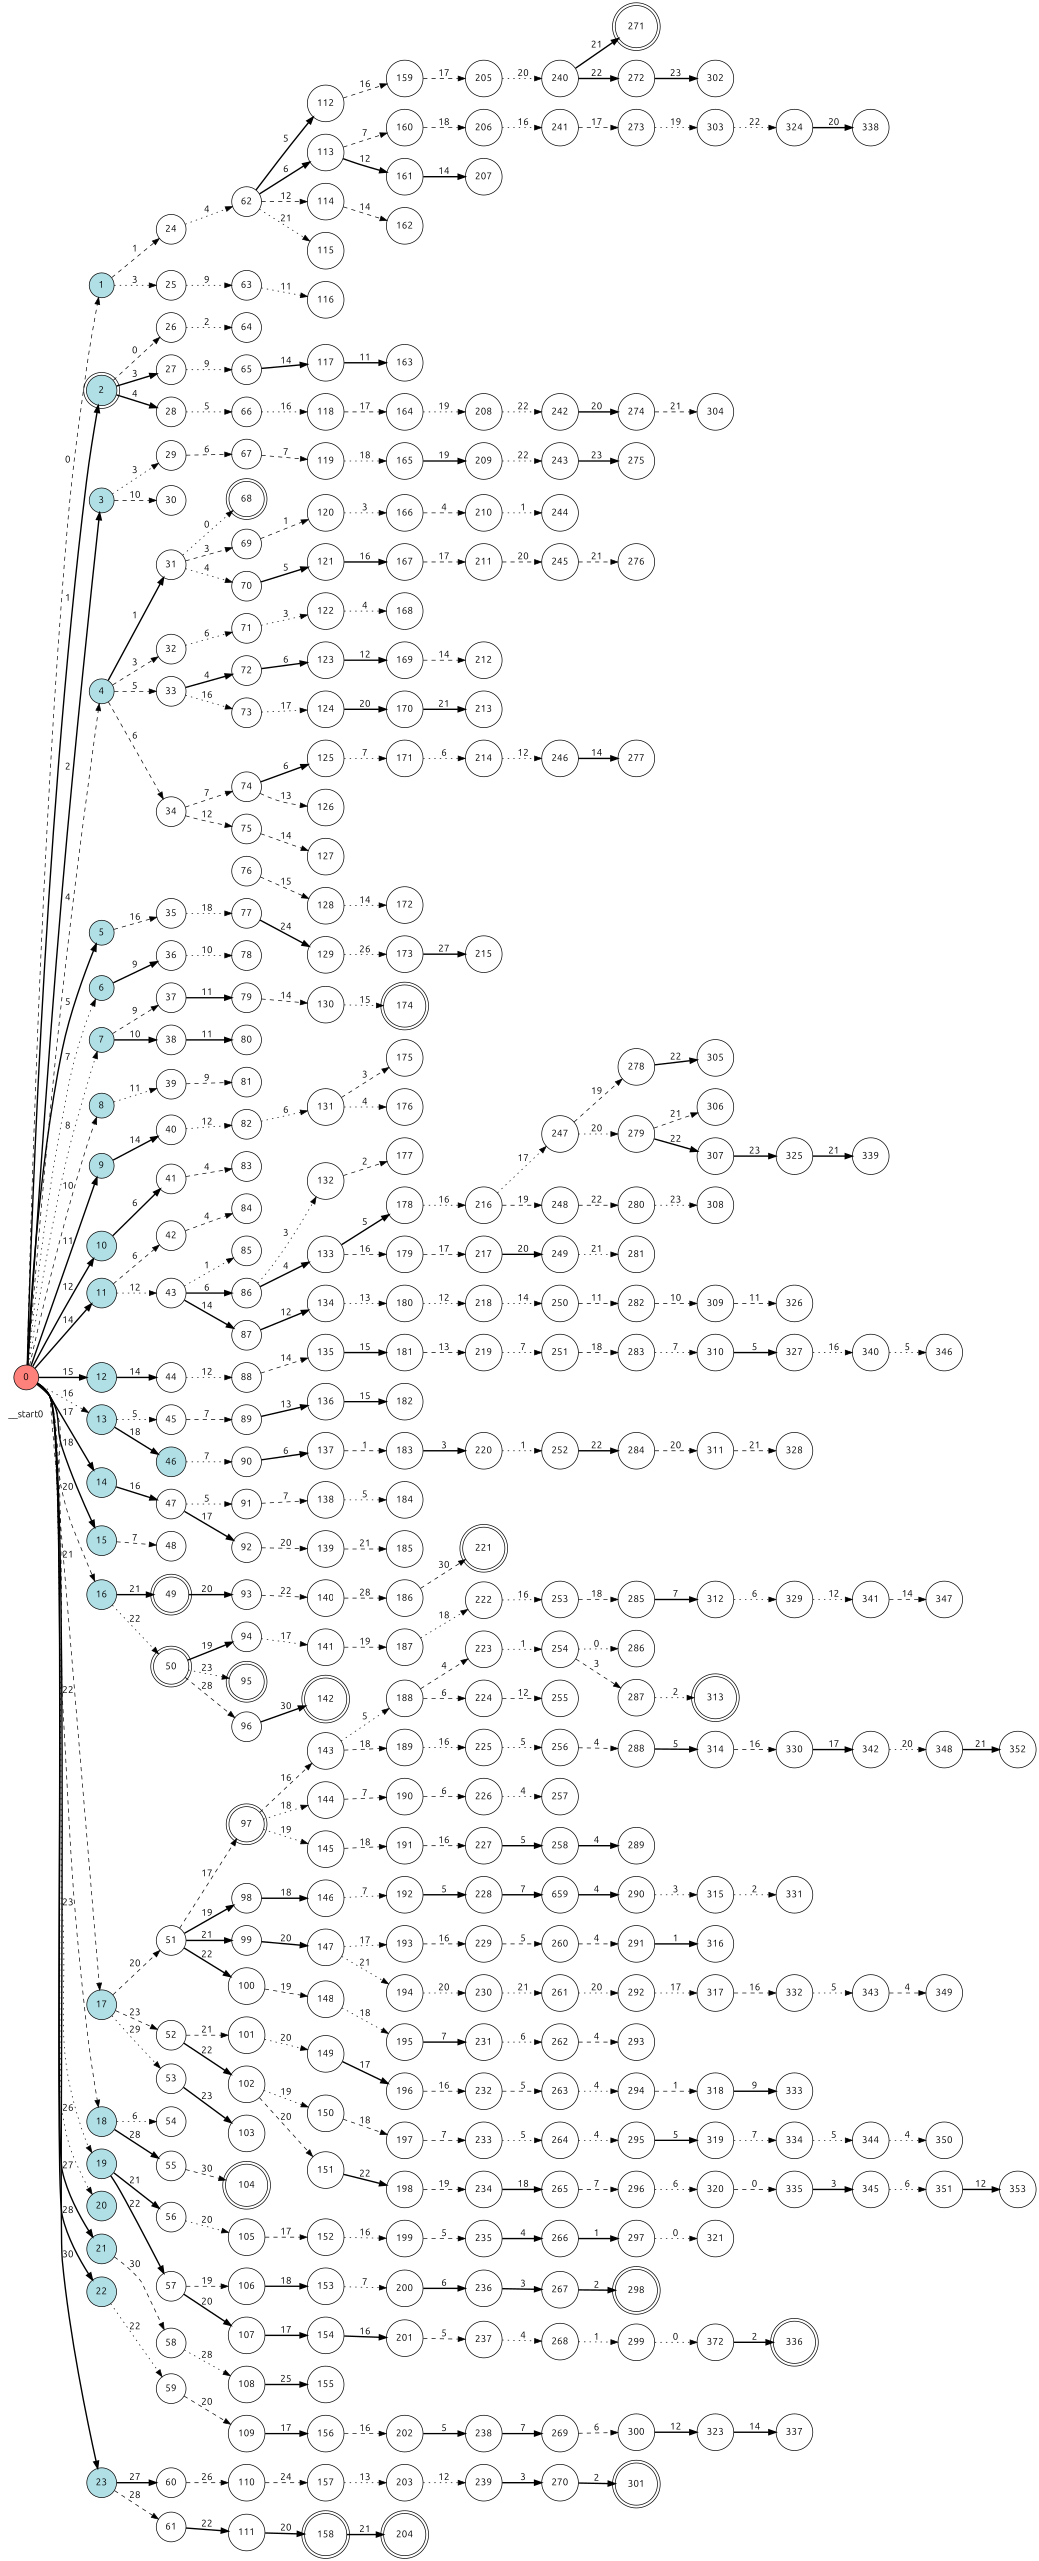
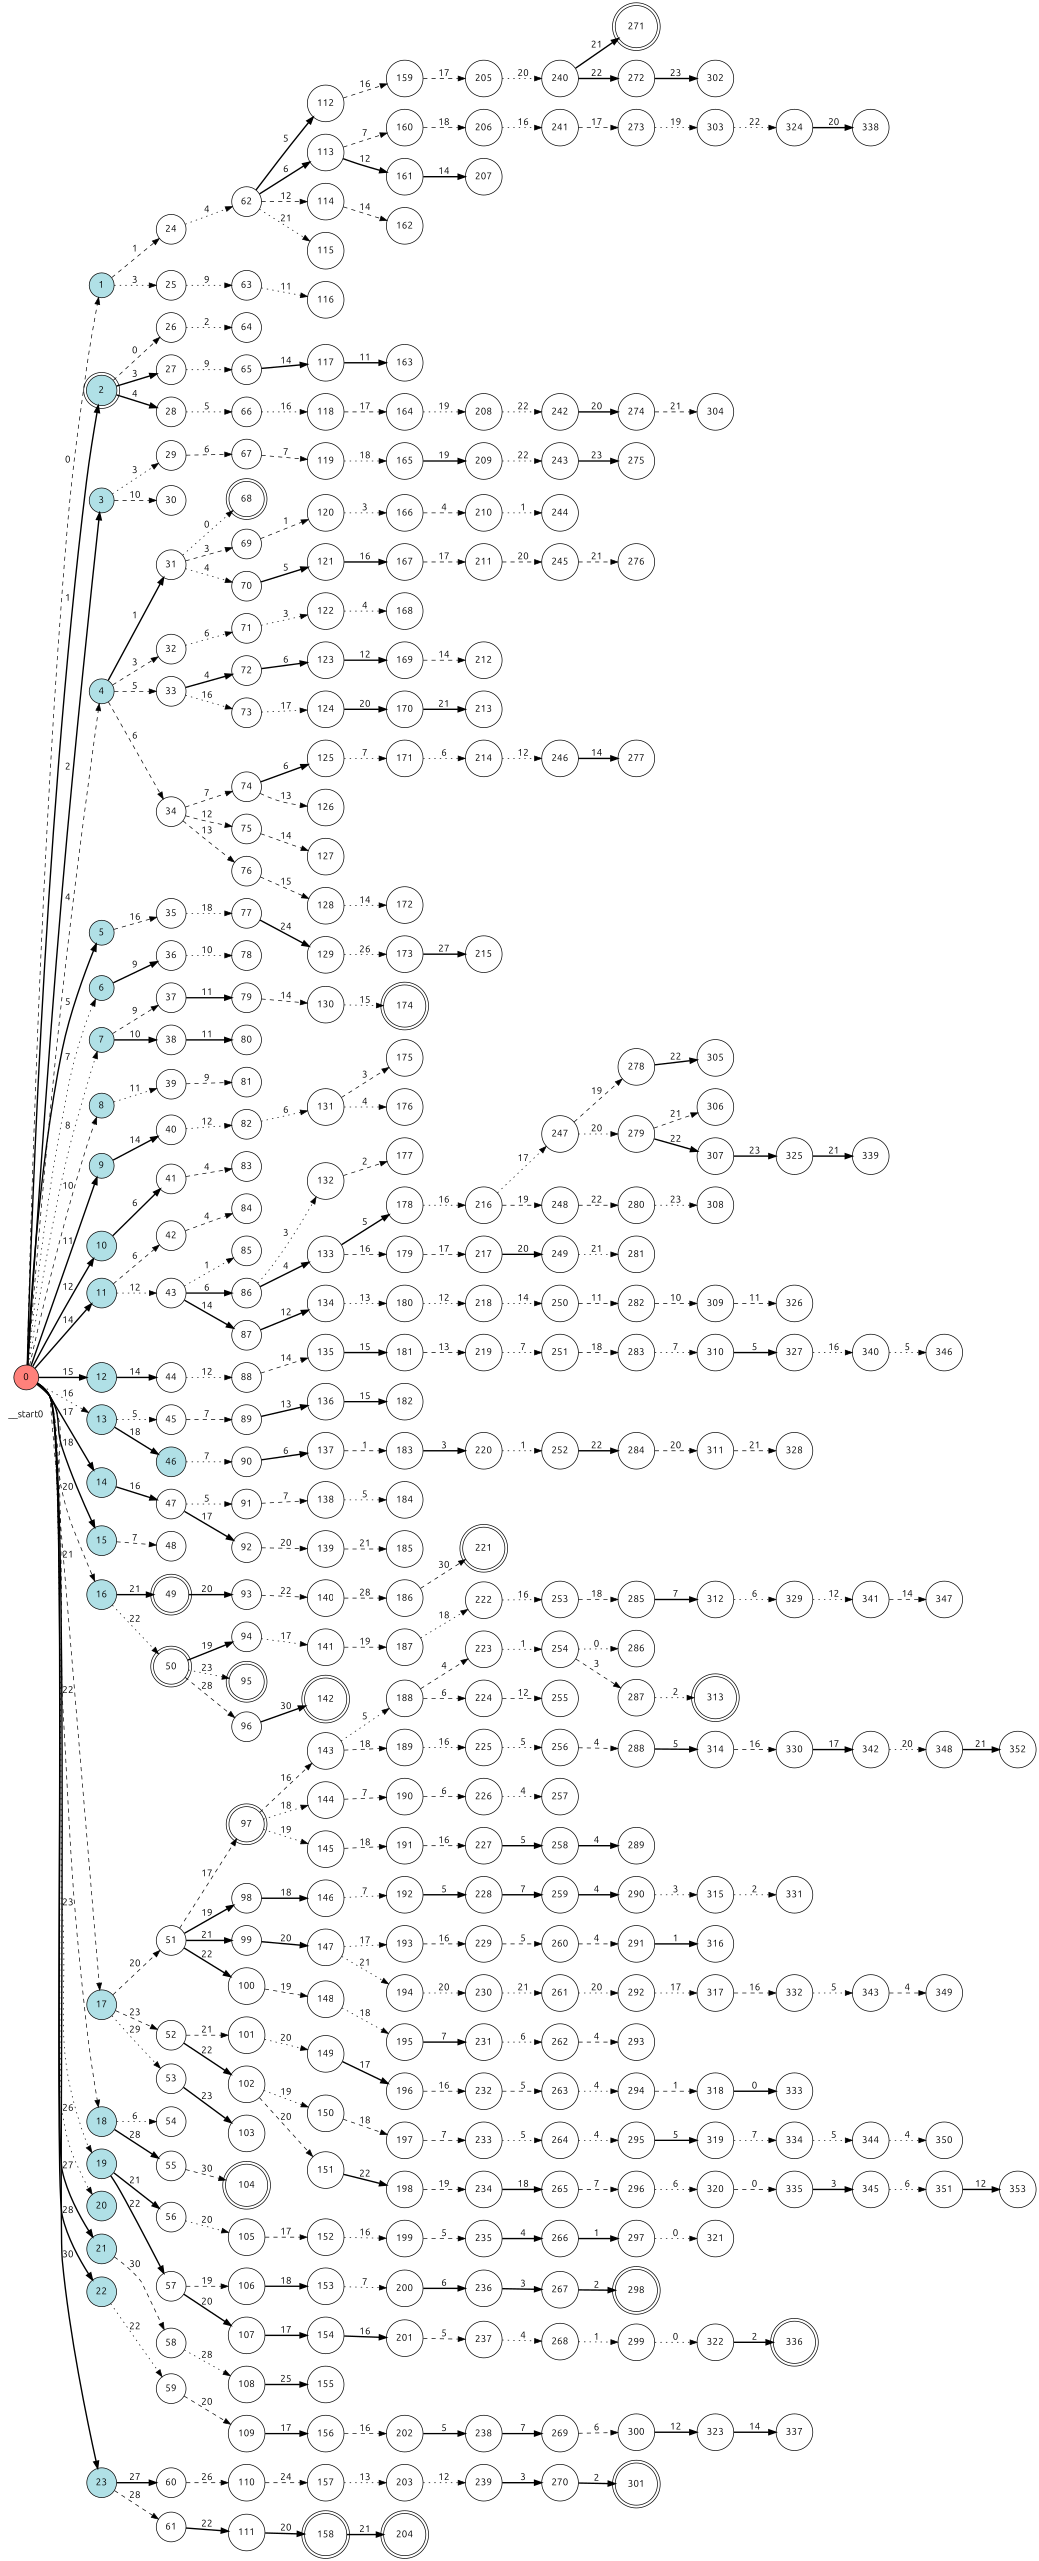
edge "34" -> "76": added, label "13"
node "659": label "659" -> "259"
edge "318" -> "333": label "9" -> "0"
node "372": label "372" -> "322"
